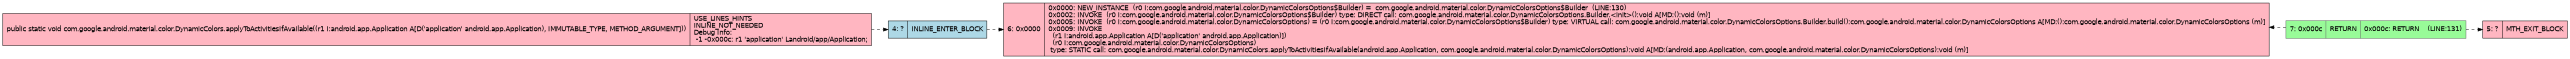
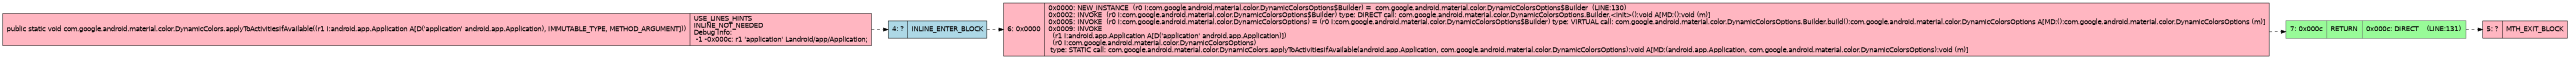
edge "7: 0x000c" -> "6: 0x0000": reversed
node "7: 0x000c": text "0x000c: RETURN    (LINE:131)" -> "0x000c: DIRECT    (LINE:131)"
